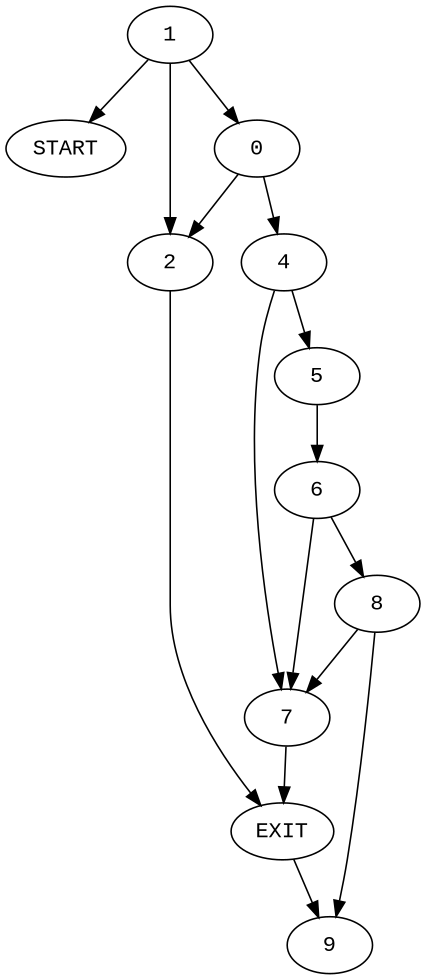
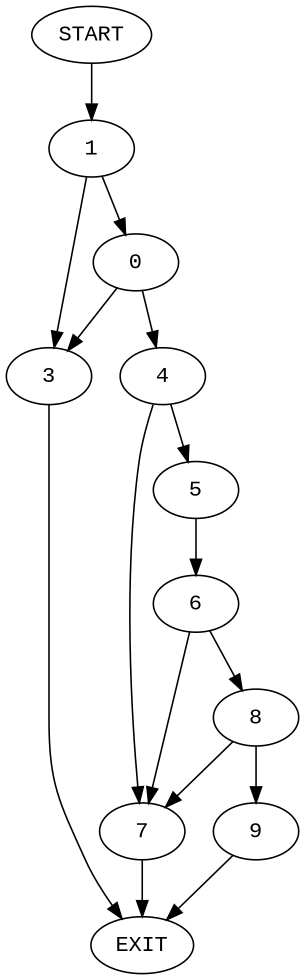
edge "1" -> "START": reversed
node "2": label "2" -> "3"
edge "EXIT" -> "9": reversed
